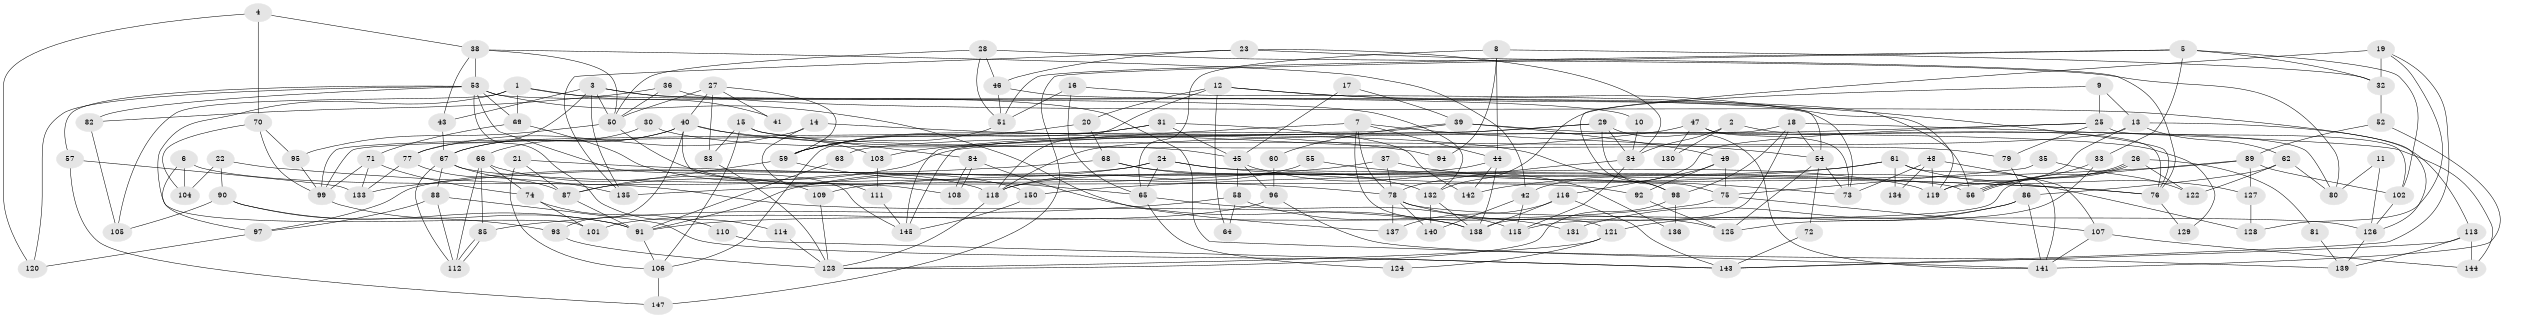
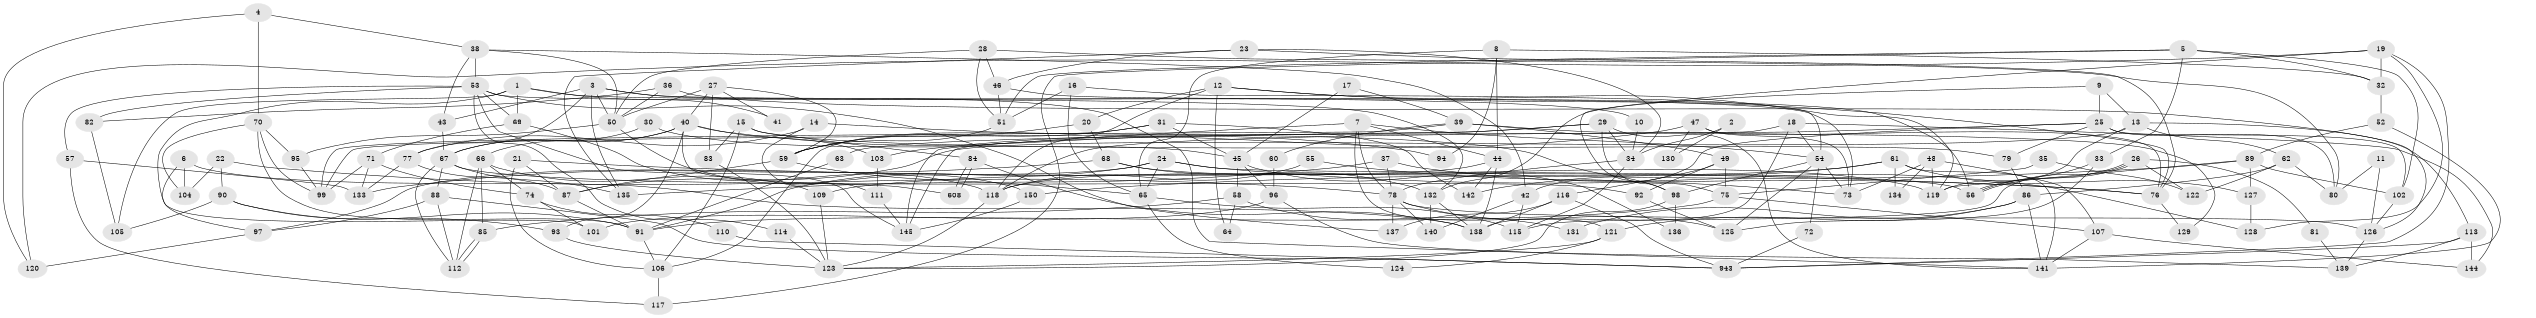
edge "53" -- "120": now "19" -- "120"
edge "2" -- "80": now "25" -- "80"
edge "18" -- "98": now "54" -- "98"
node "108": label "108" -> "608"
edge "99" -- "91": now "70" -- "91"
node "143": label "143" -> "943"
node "147": label "147" -> "117"
